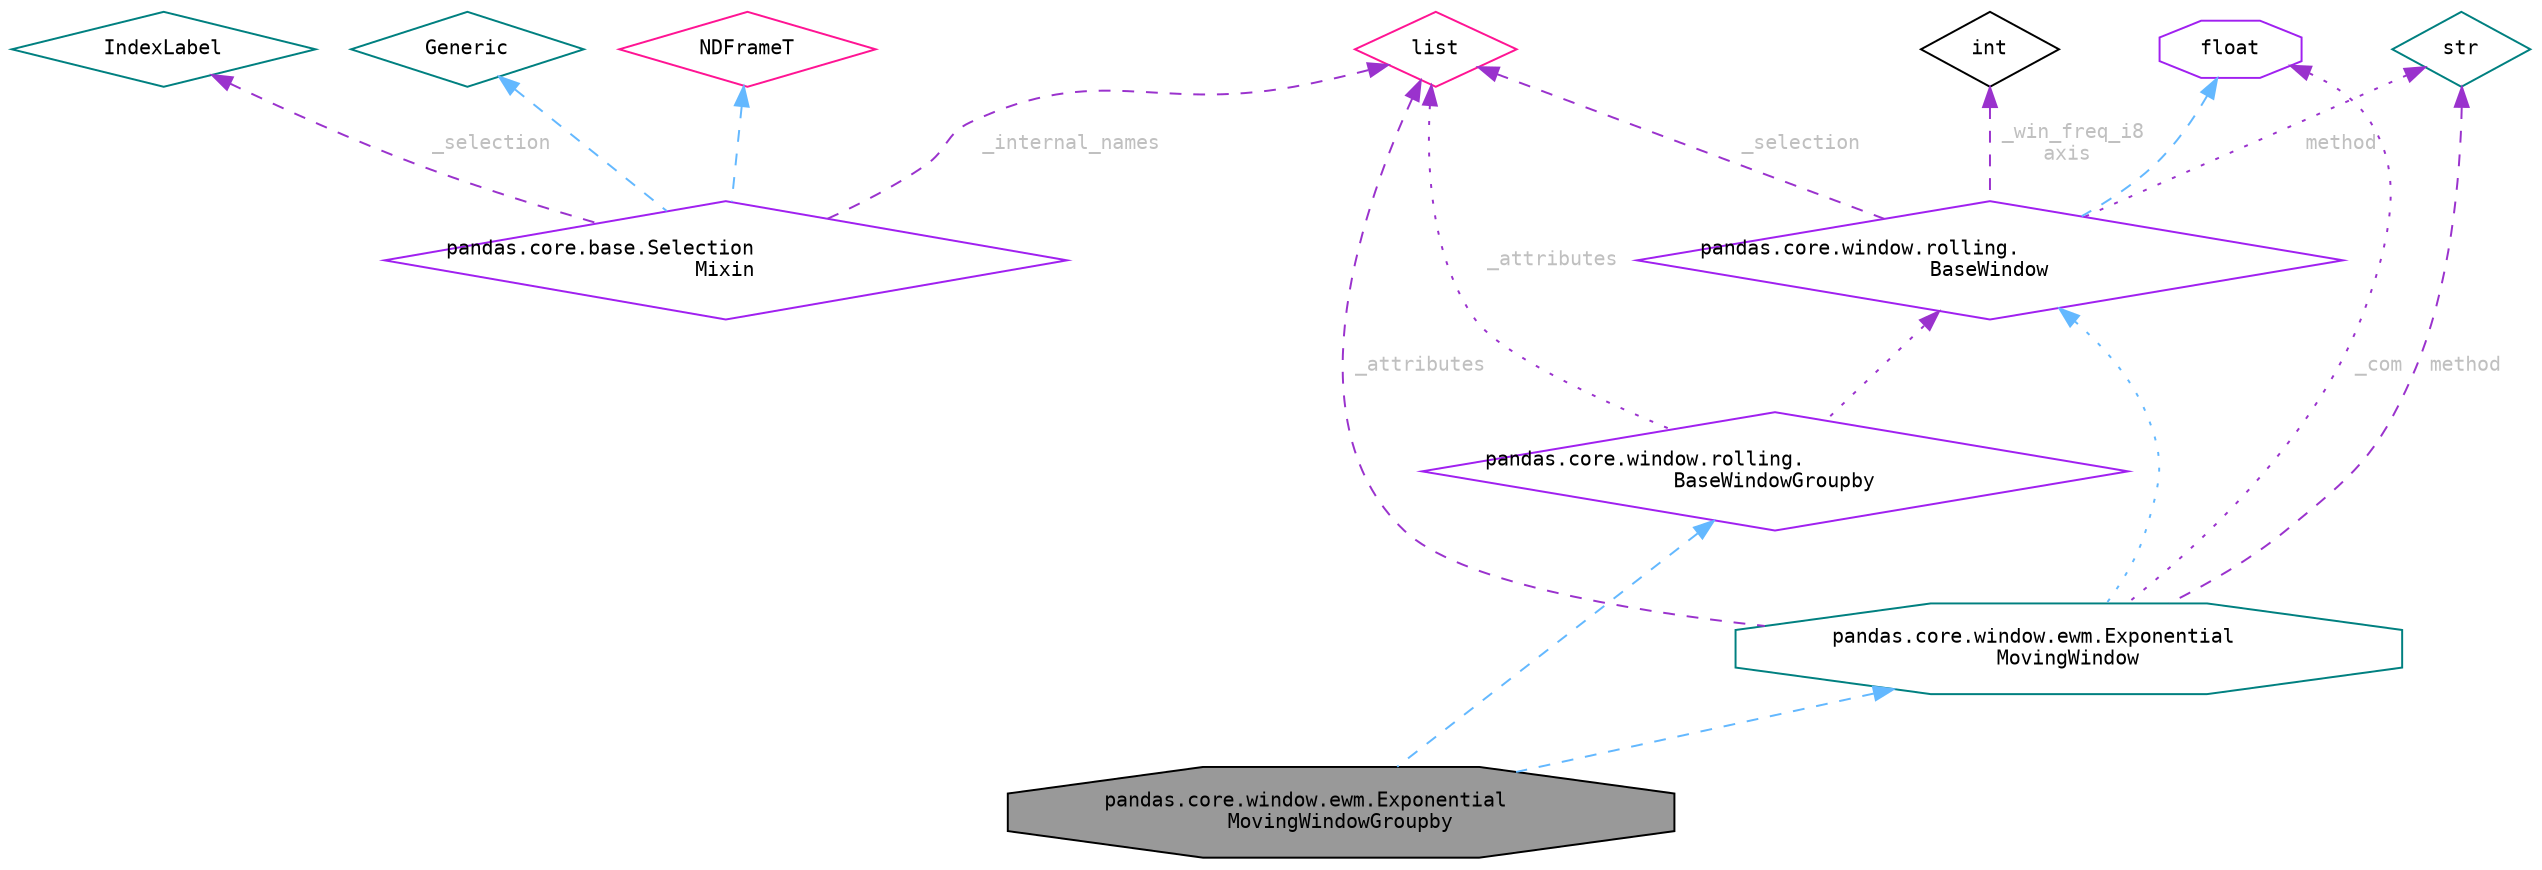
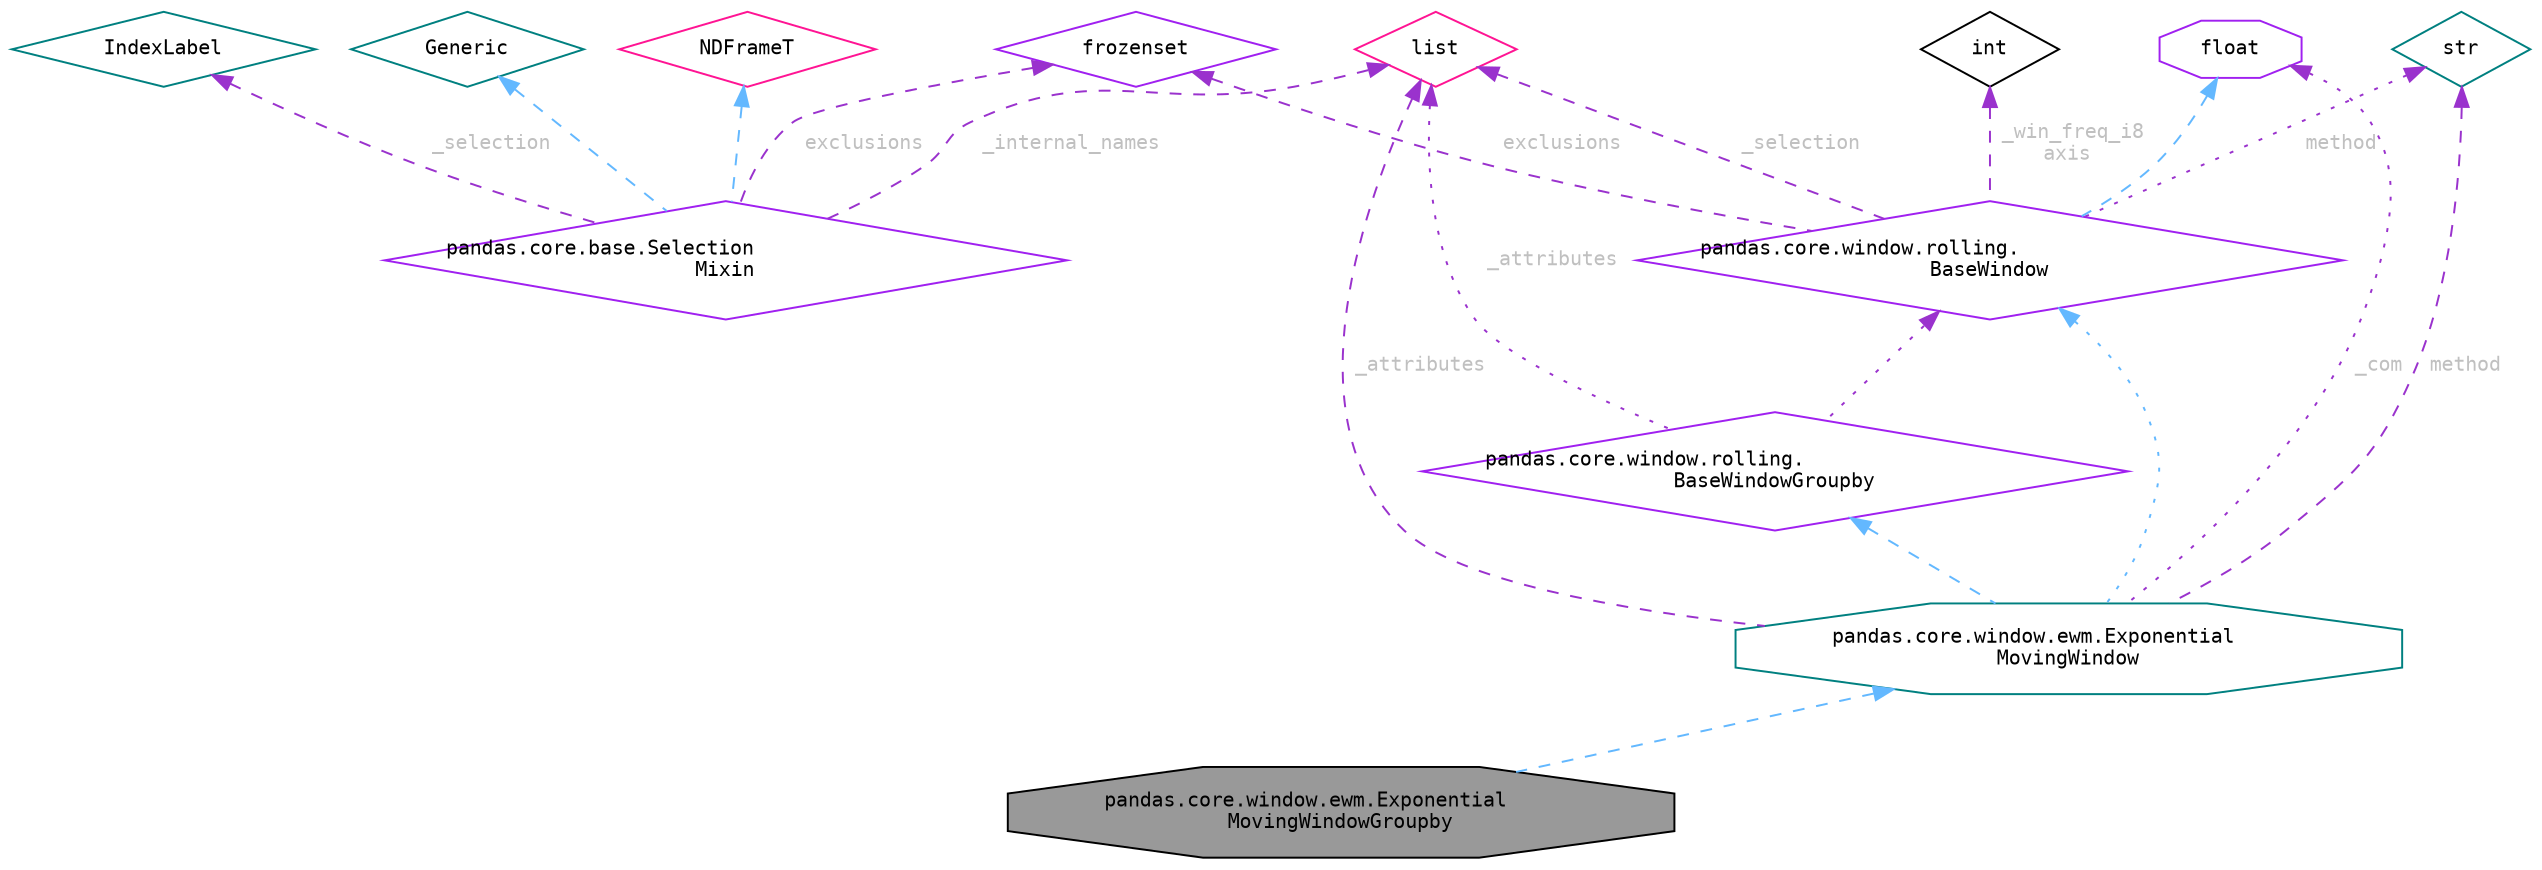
node "frozenset": added
edge "pandas.core.window.ewm.Exponential MovingWindowGroupby" -> "pandas.core.window.rolling. BaseWindowGroupby": now "pandas.core.window.ewm.Exponential MovingWindow" -> "pandas.core.window.rolling. BaseWindowGroupby"
